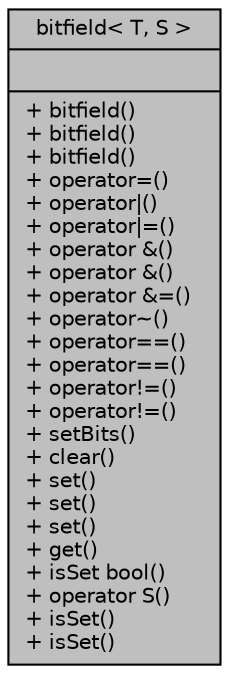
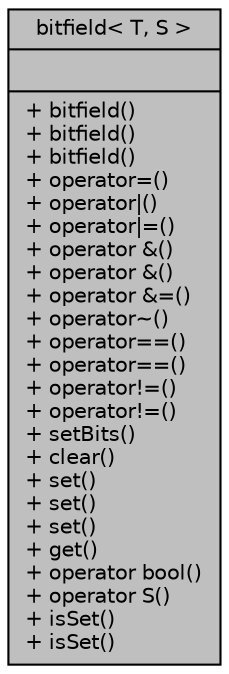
node "bitfield< T, S >": text "+ isSet bool()" -> "+ operator bool()"
